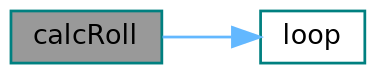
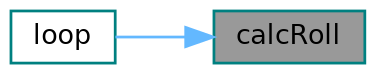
edge "calcRoll" -> "loop": reversed
